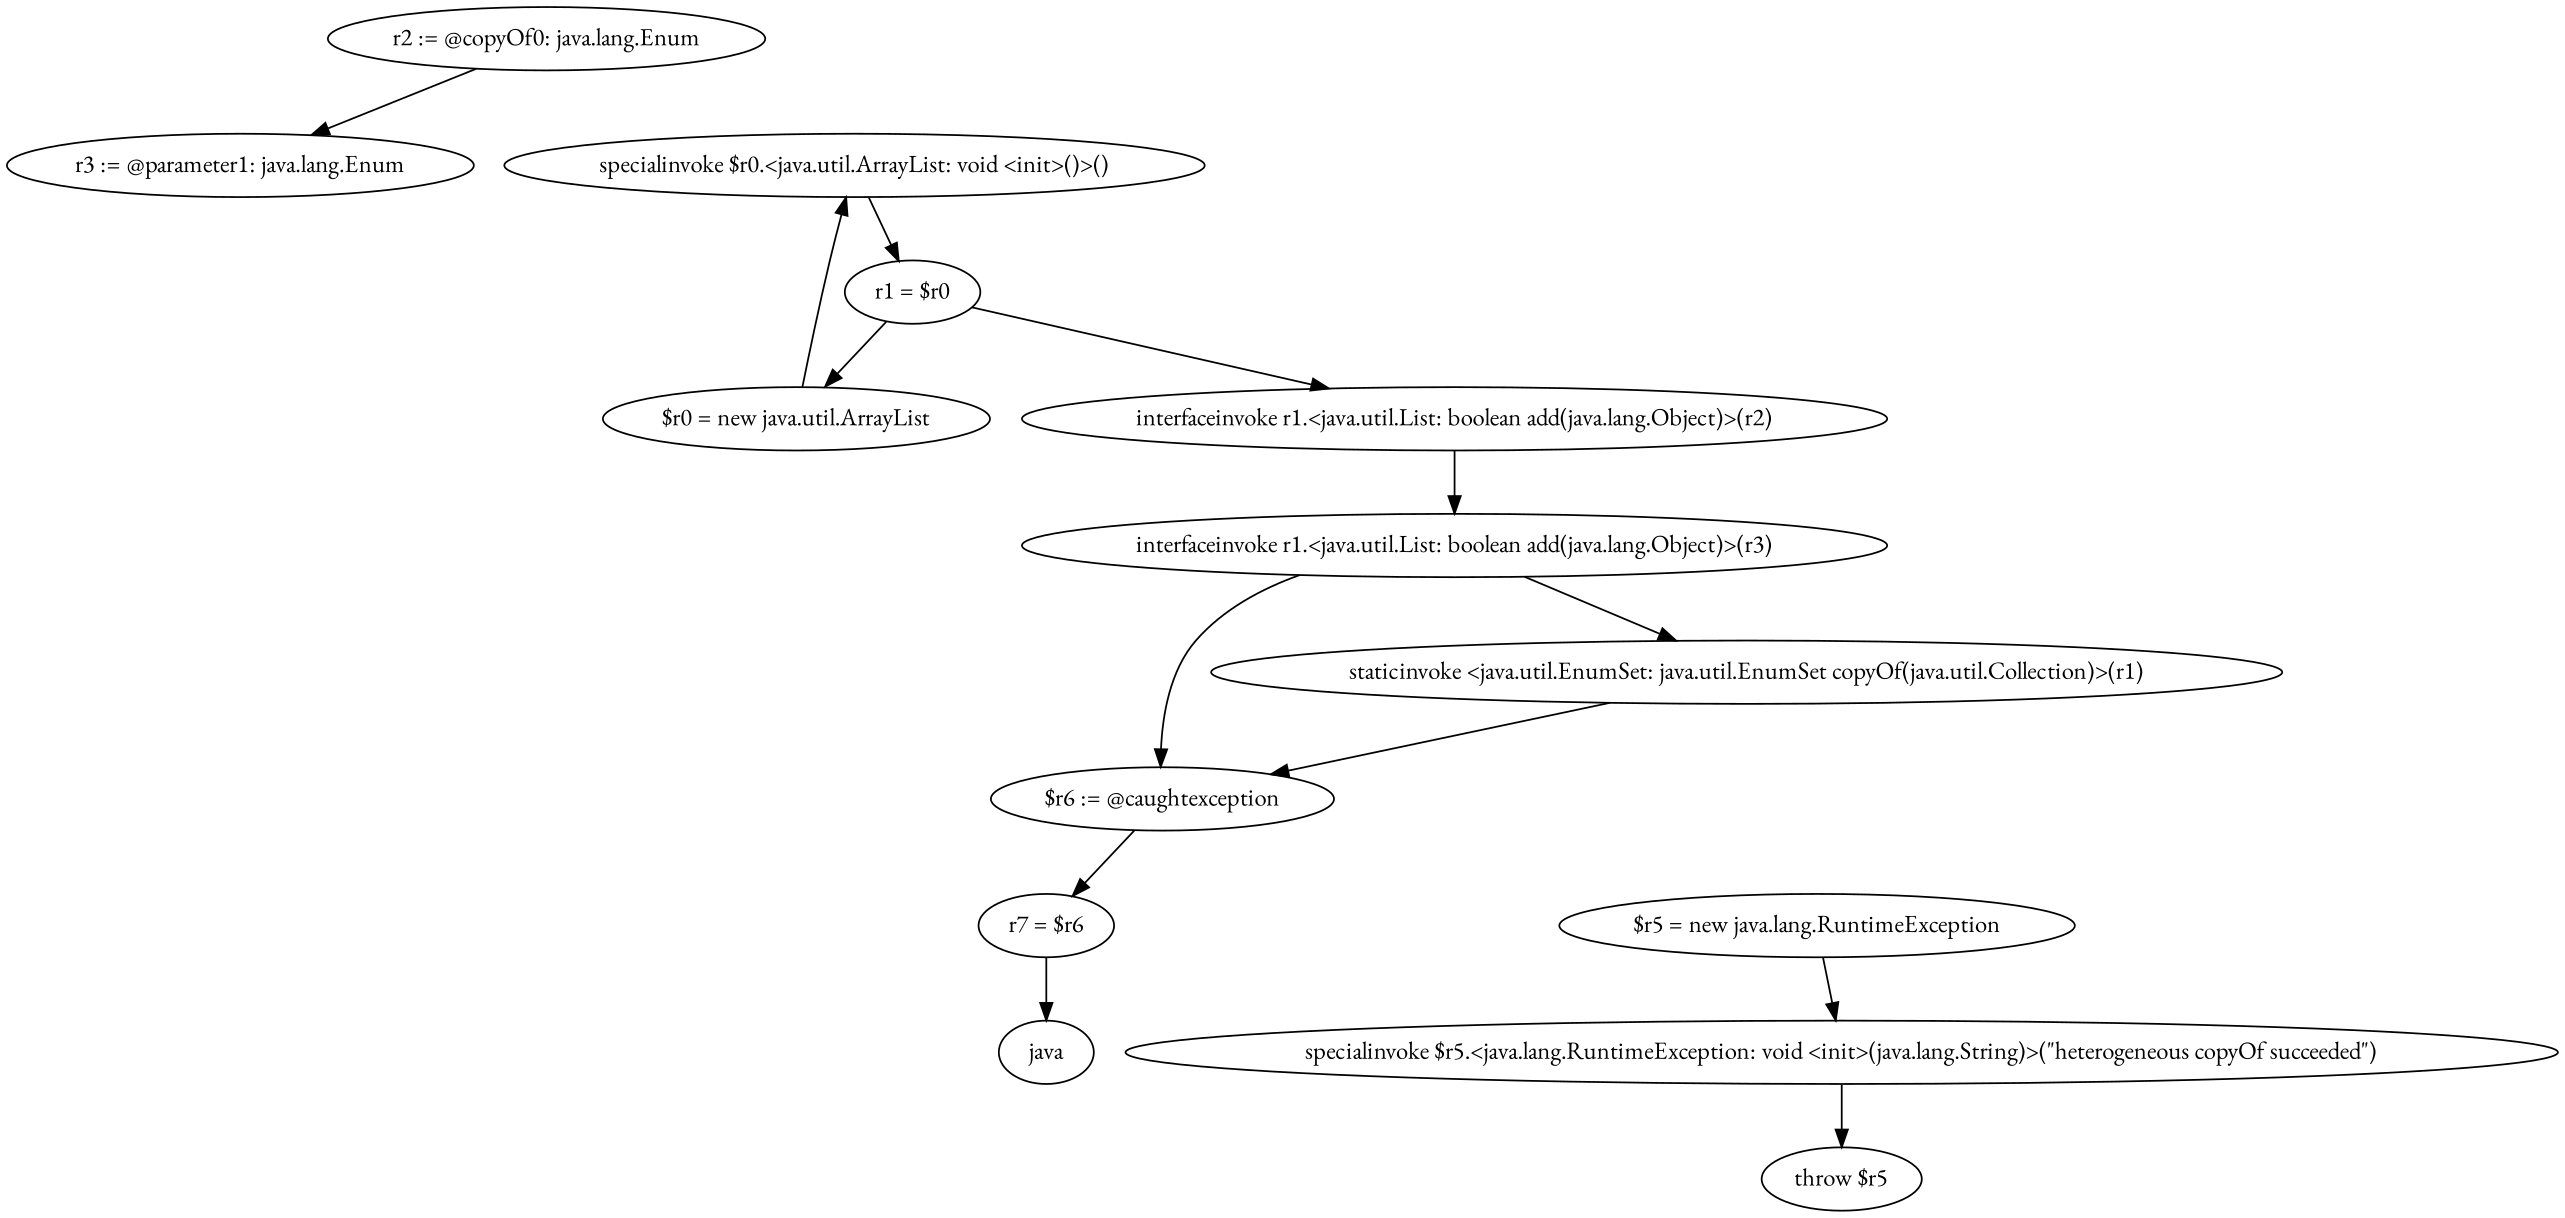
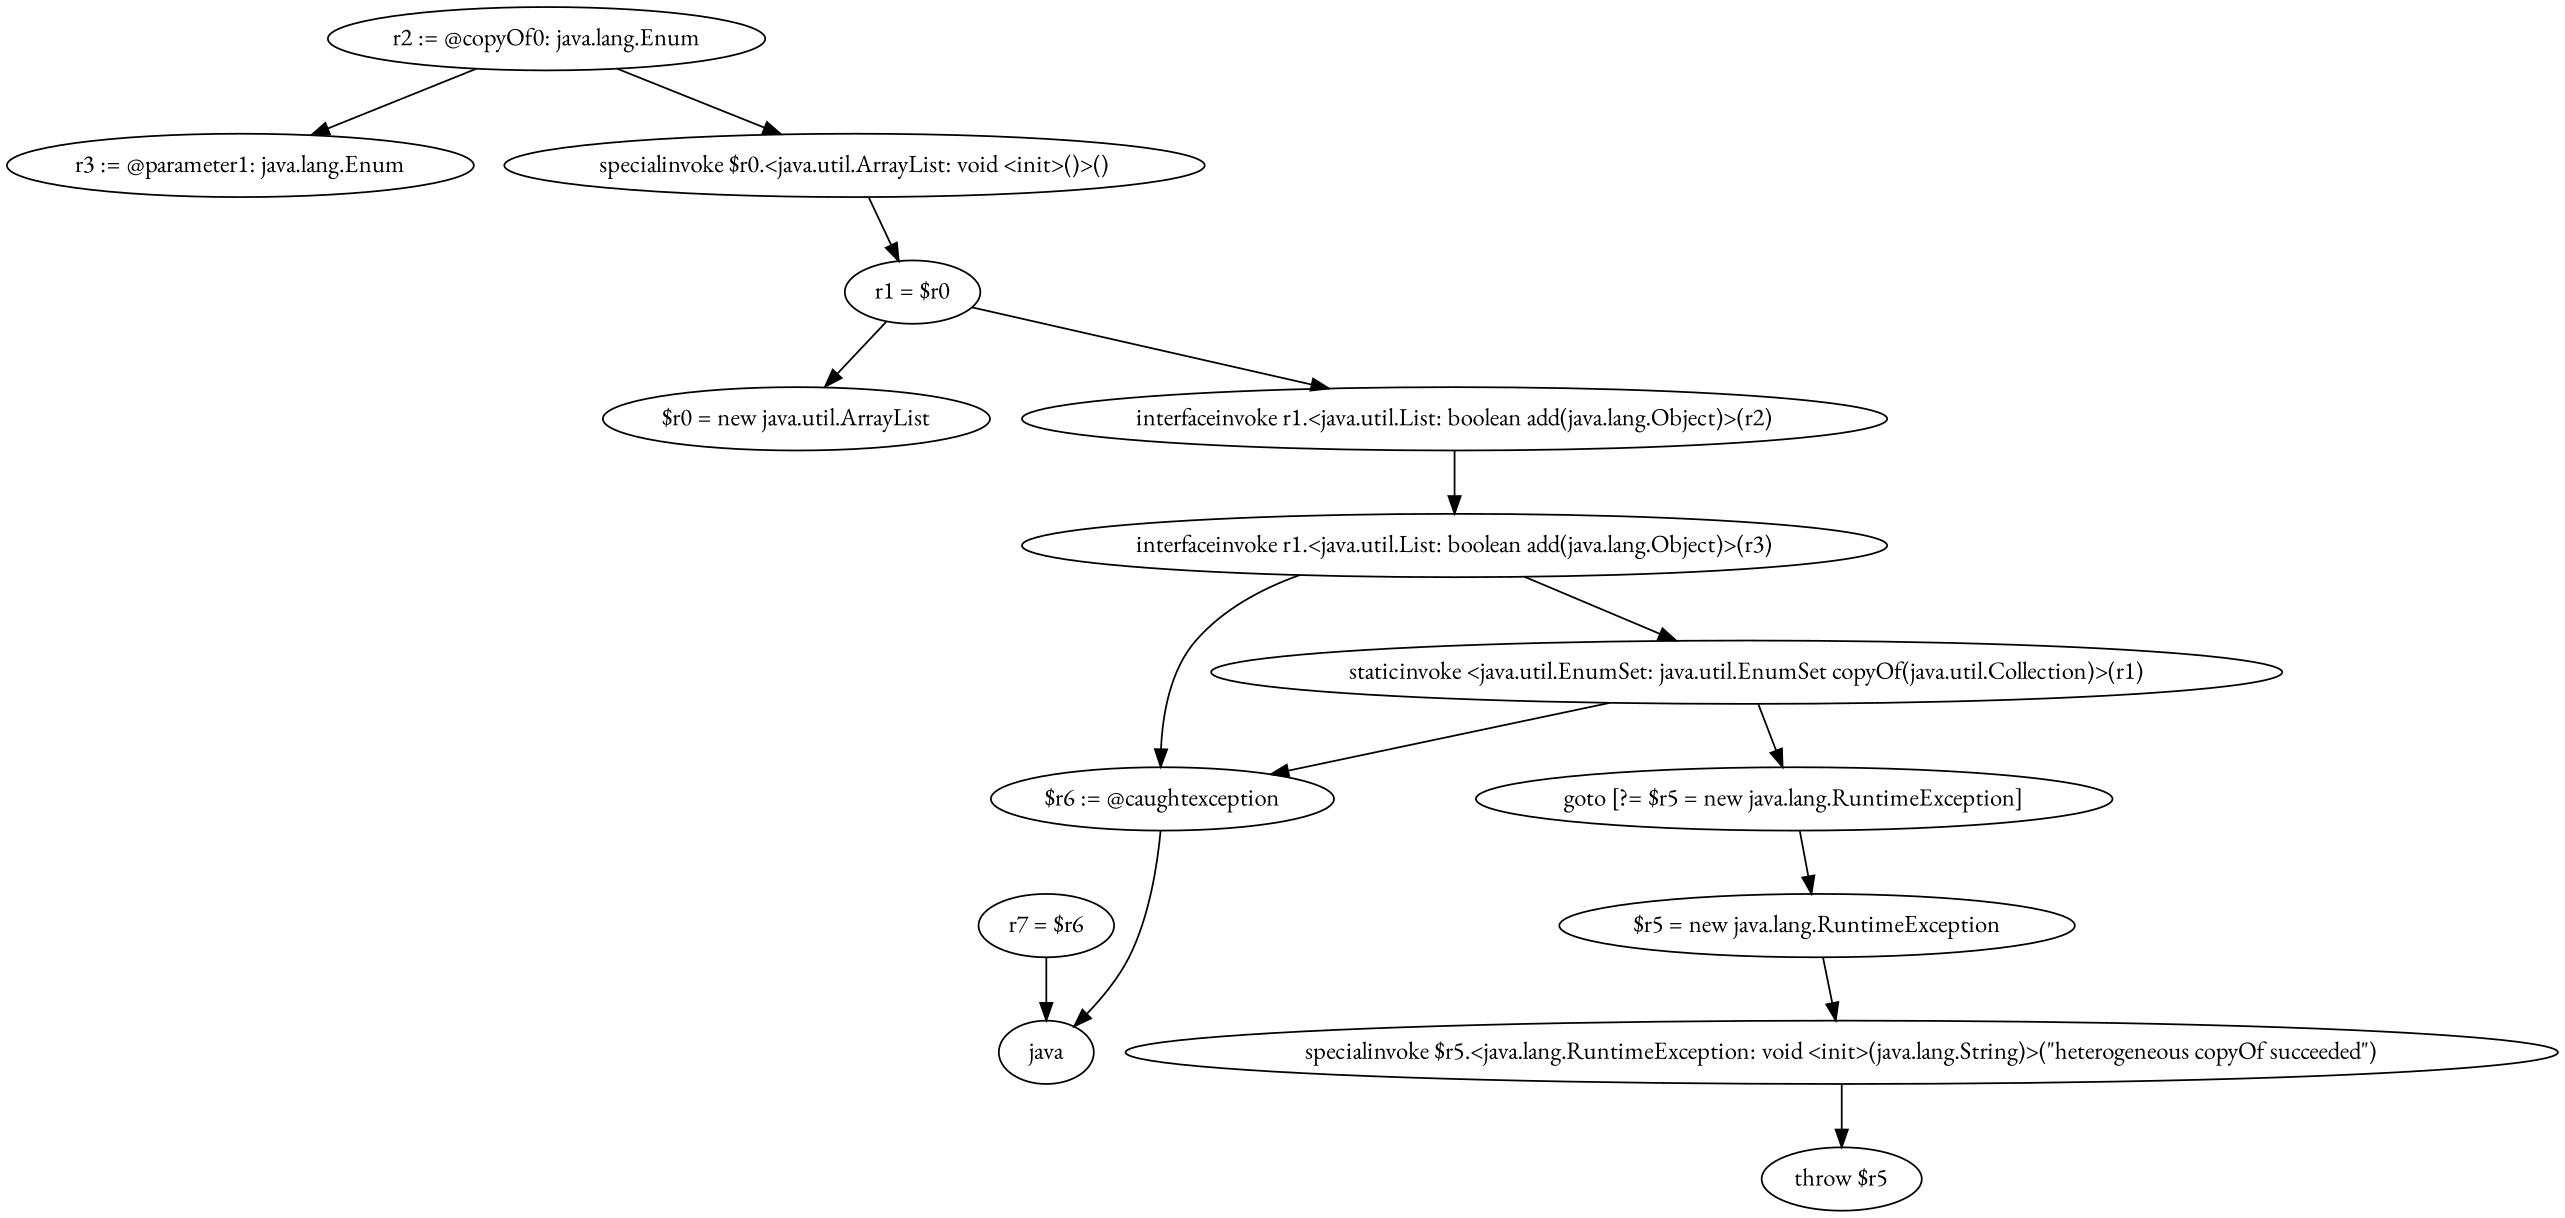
edge "$r0 = new java.util.ArrayList" -> "specialinvoke $r0.<java.util.ArrayList: void <init>()>()": now "r2 := @copyOf0: java.lang.Enum" -> "specialinvoke $r0.<java.util.ArrayList: void <init>()>()"
node "goto [?= $r5 = new java.lang.RuntimeException]": added
edge "$r6 := @caughtexception" -> "r7 = $r6": now "$r6 := @caughtexception" -> "java"
